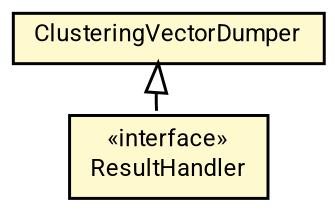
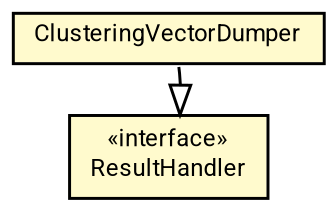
edge "ResultHandler" -> "ClusteringVectorDumper": reversed
